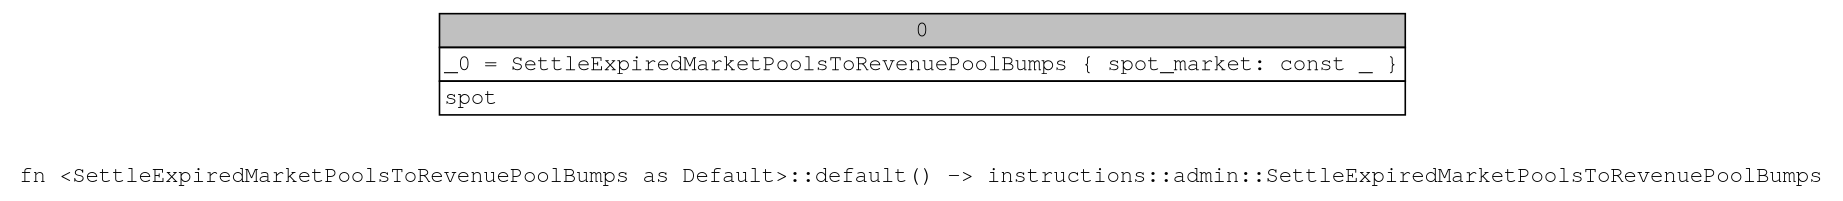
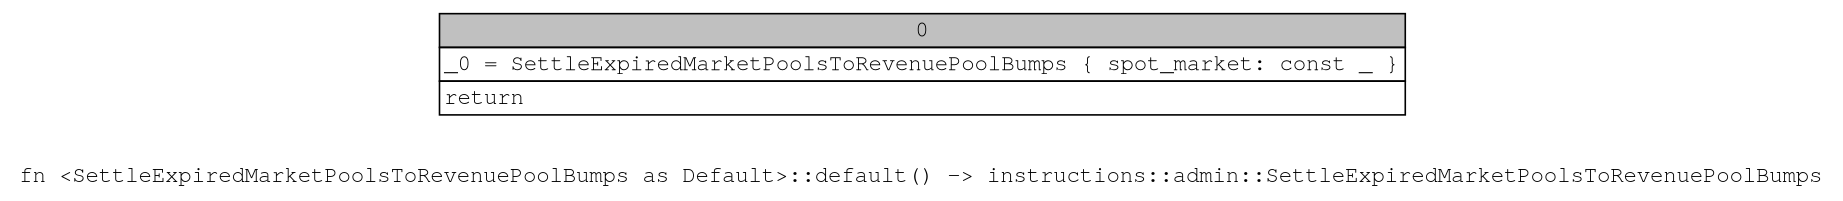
node "0": text "spot" -> "return"
